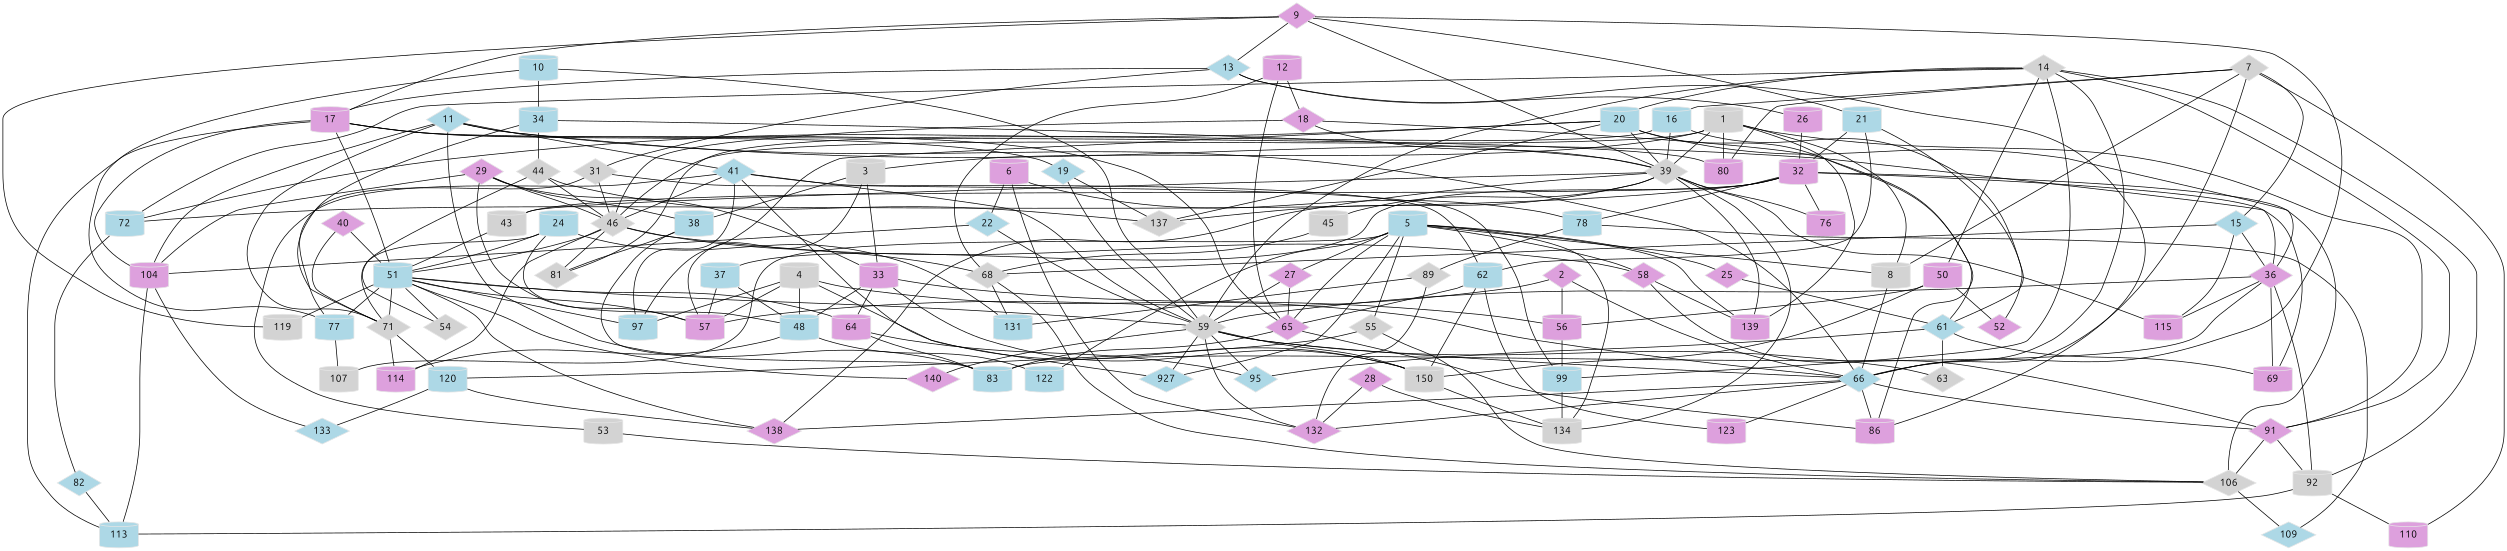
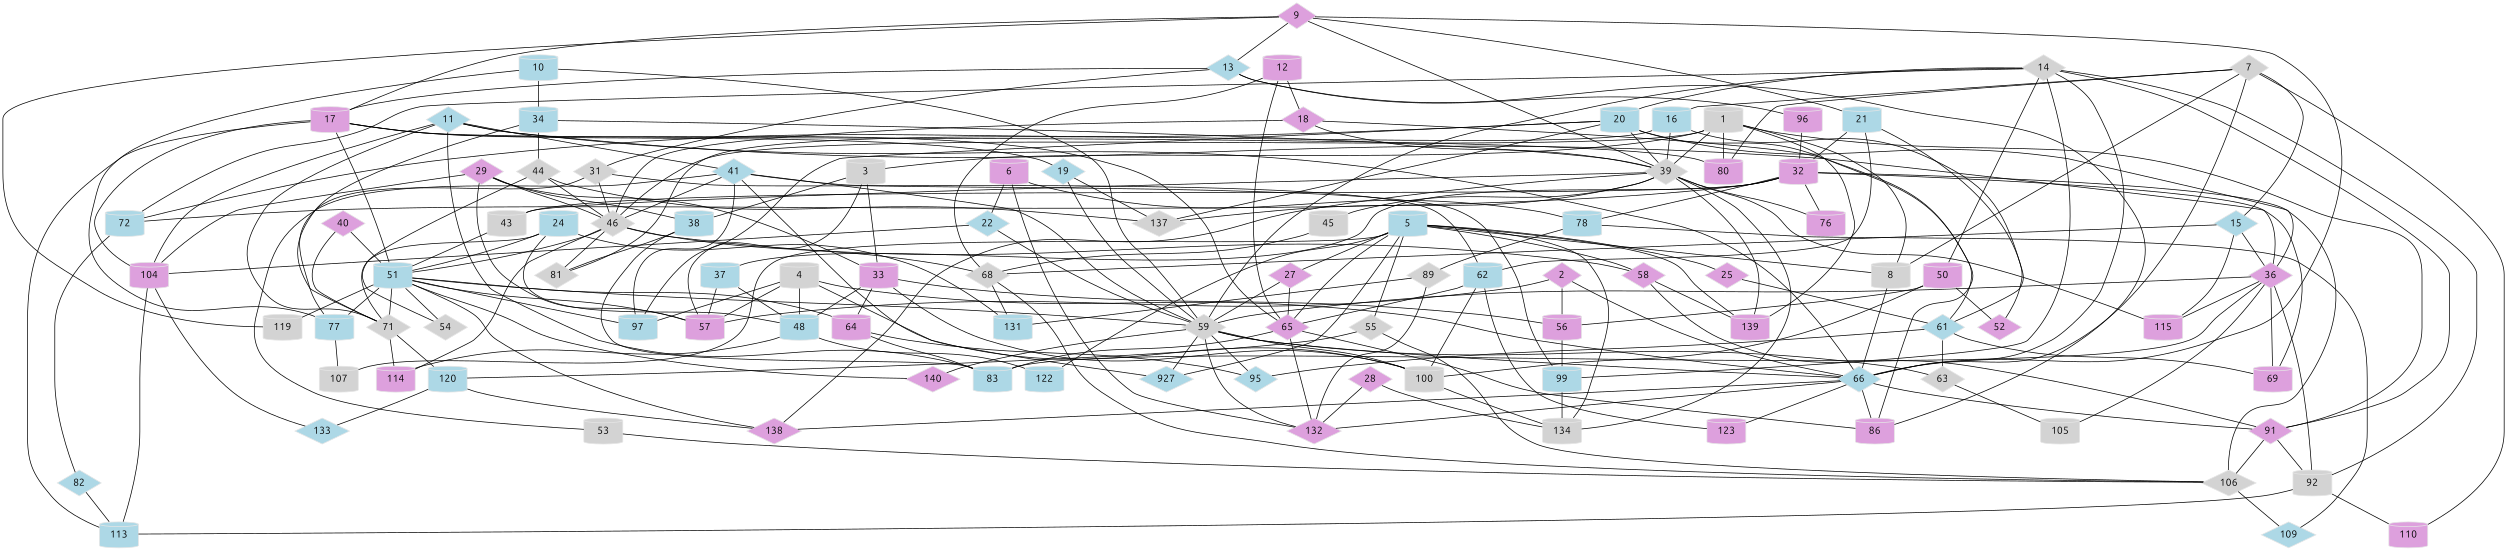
node "26": label "26" -> "96"
edge "65" -- "132": added
node "150": label "150" -> "100"
node "105": added
